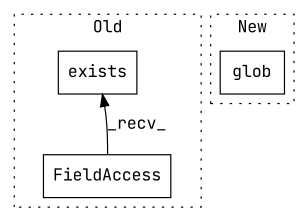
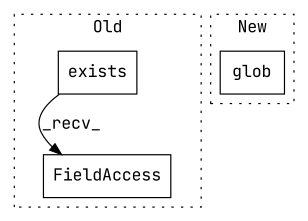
edge "FieldAccess" -> "exists": reversed
